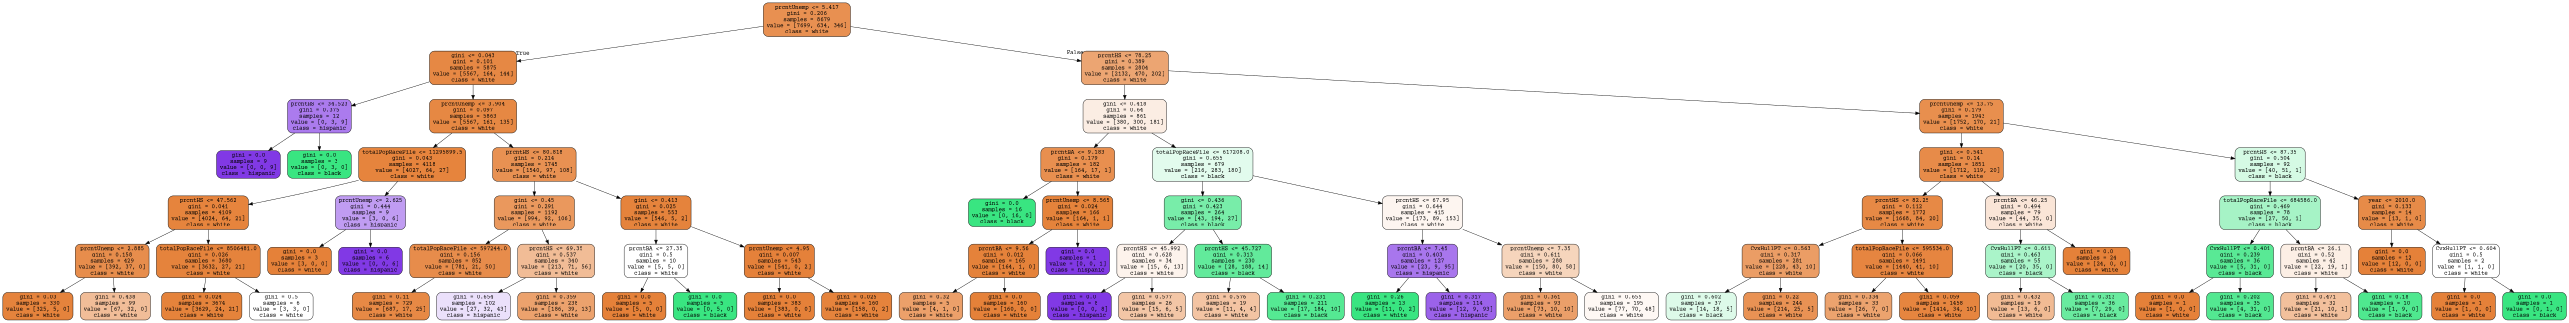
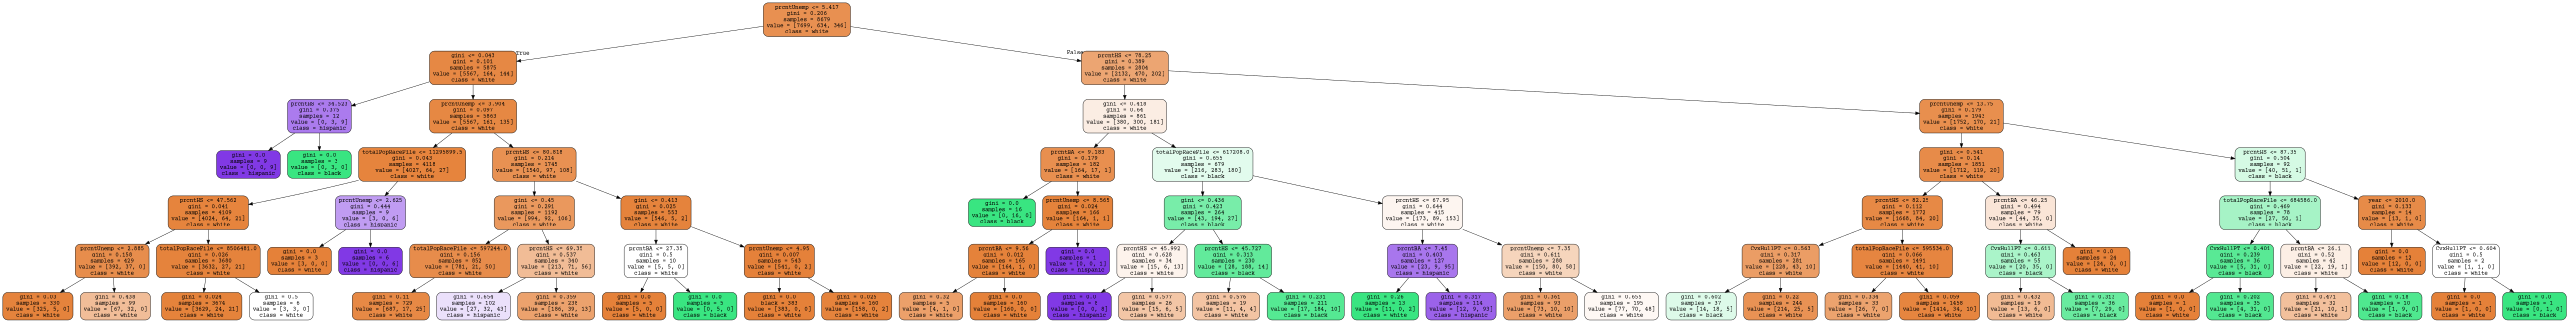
node "gini = 0.0 samples = 383 value = [383, 0, 0] class = white": label "gini = 0.0 samples = 383 value = [383, 0, 0] class = white" -> "gini = 0.0 black = 383 value = [383, 0, 0] class = white"
